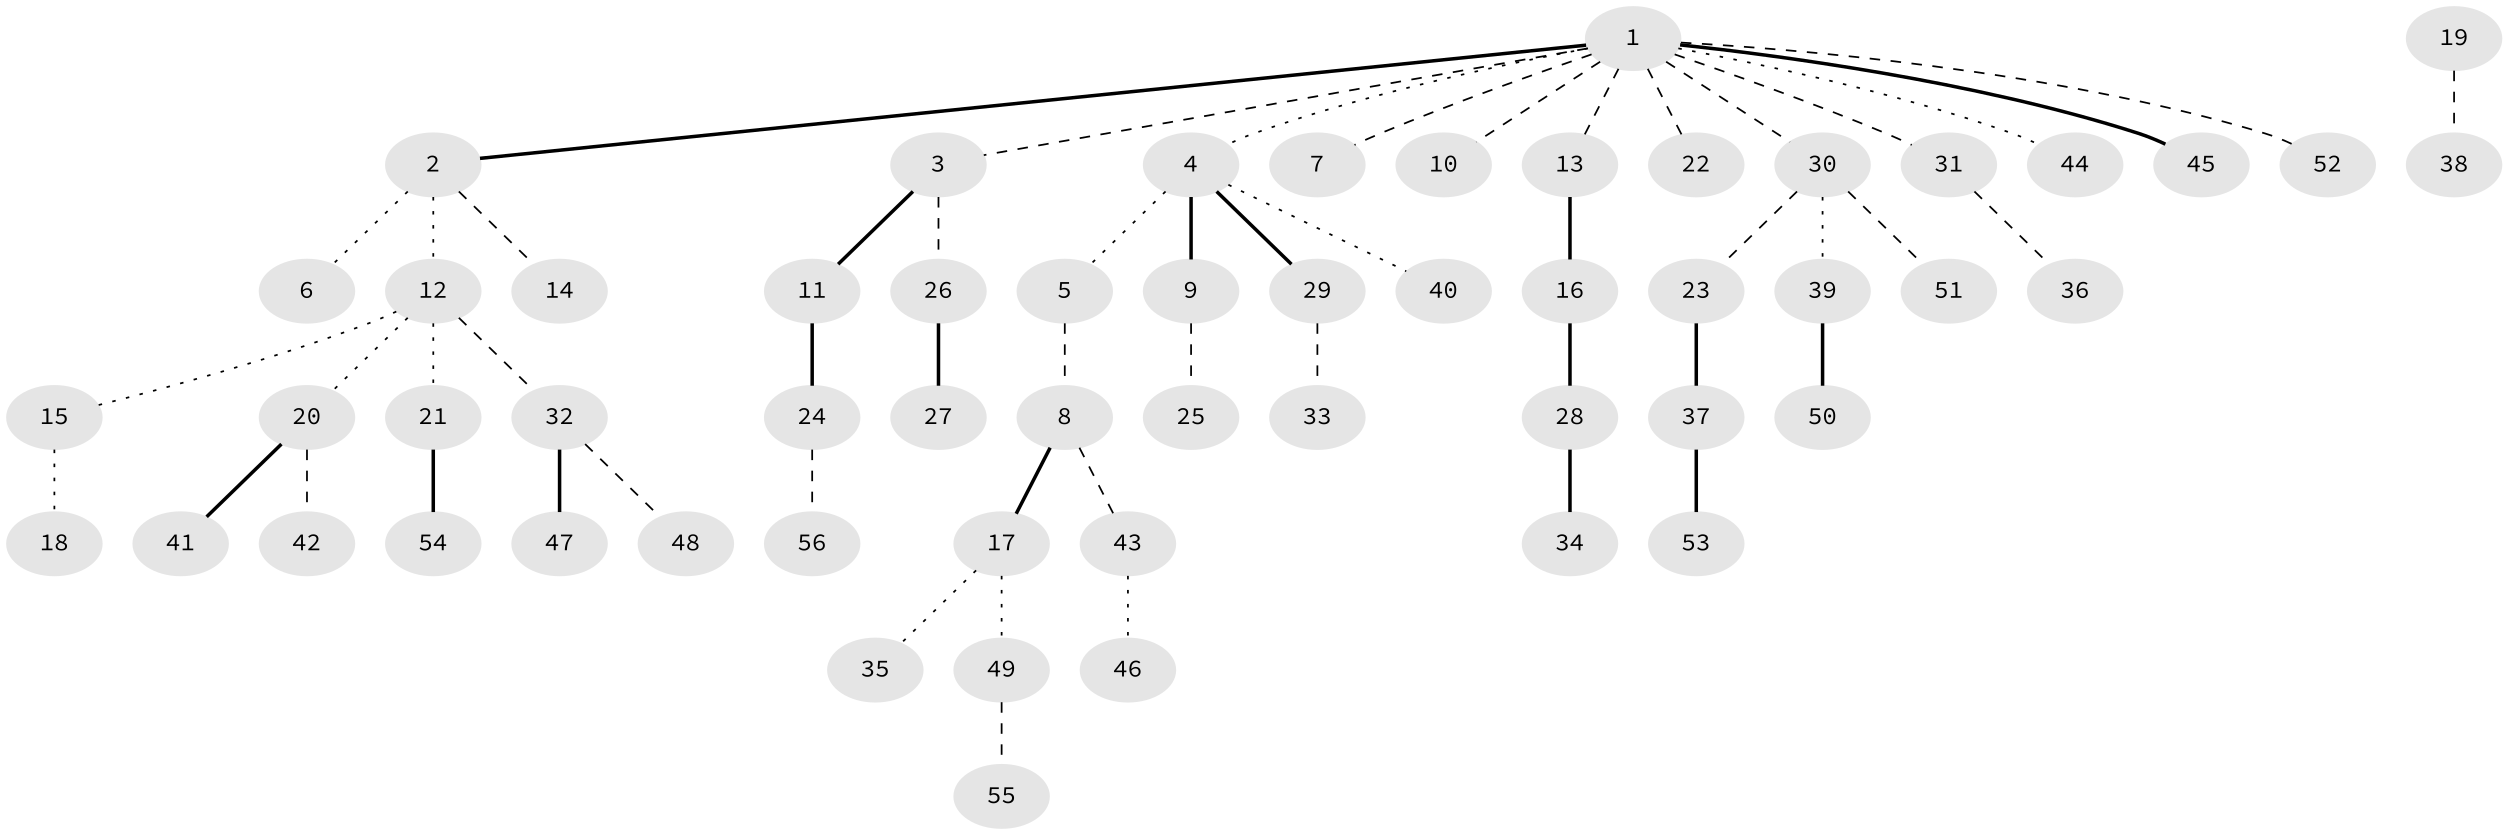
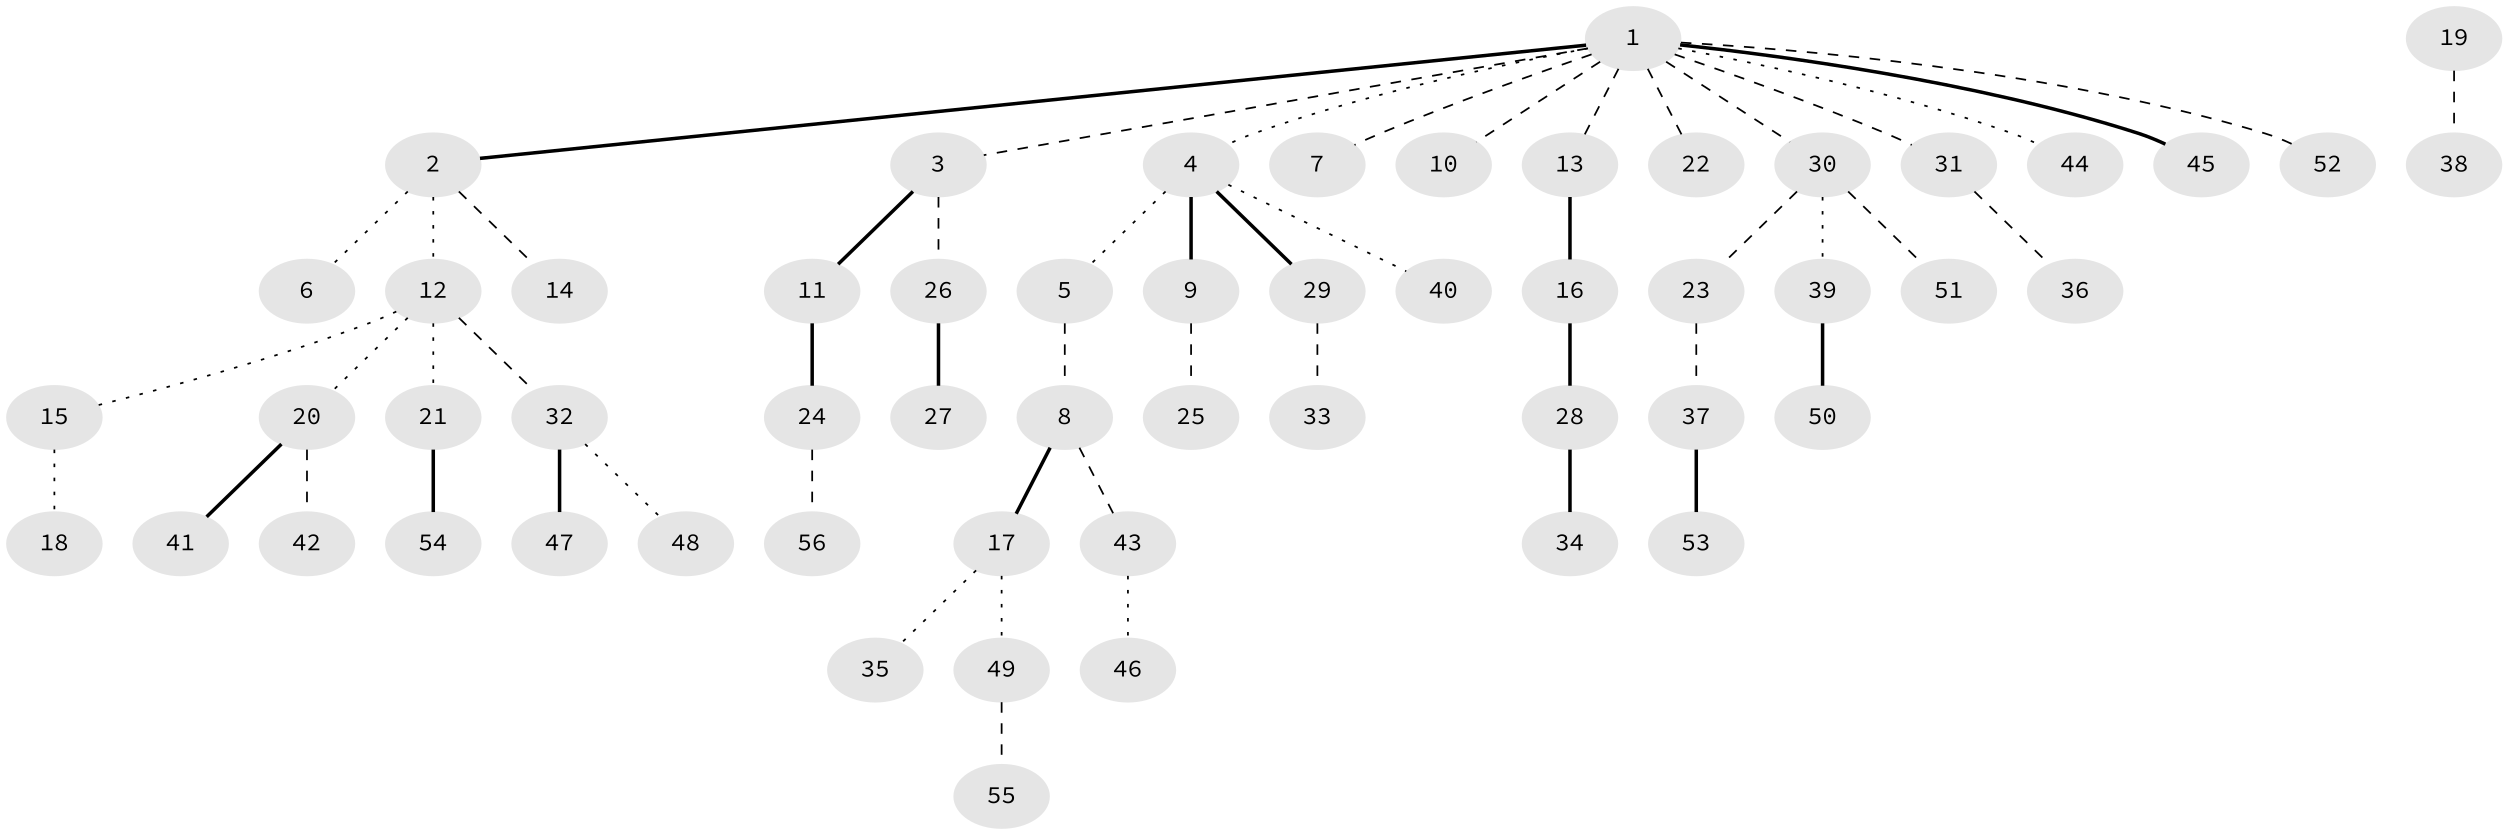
edge "23" -- "37": style bold -> dashed
edge "32" -- "48": style dashed -> dotted
